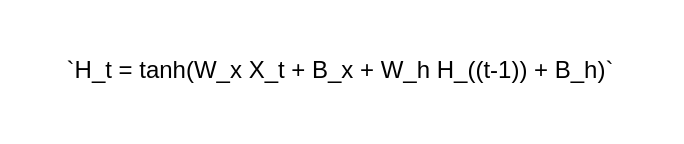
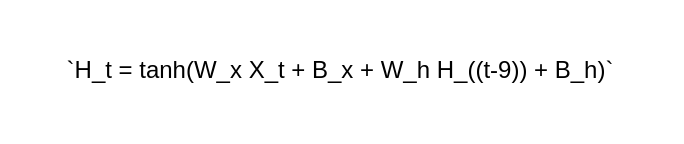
node "`H_t = tanh(W_x X_t + B_x + W_h H_((t-1)) + B_h)`": label "`H_t = tanh(W_x X_t + B_x + W_h H_((t-1)) + B_h)`" -> "`H_t = tanh(W_x X_t + B_x + W_h H_((t-9)) + B_h)`"
